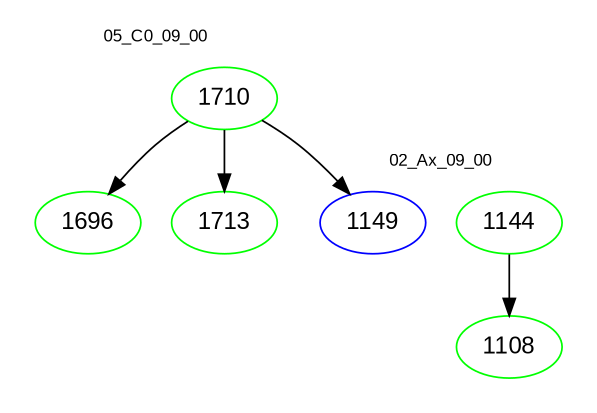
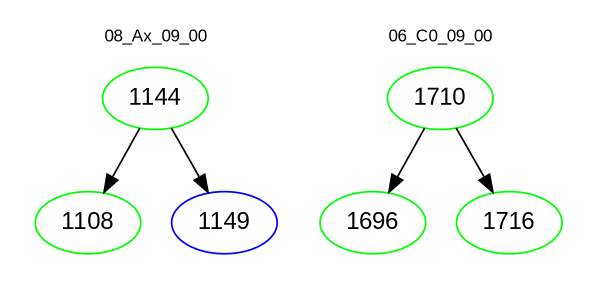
cluster "05_C0_09_00": label "05_C0_09_00" -> "06_C0_09_00"
edge "1710" -> "1149": now "1144" -> "1149"
cluster "02_Ax_09_00": label "02_Ax_09_00" -> "08_Ax_09_00"
node "1713": label "1713" -> "1716"
